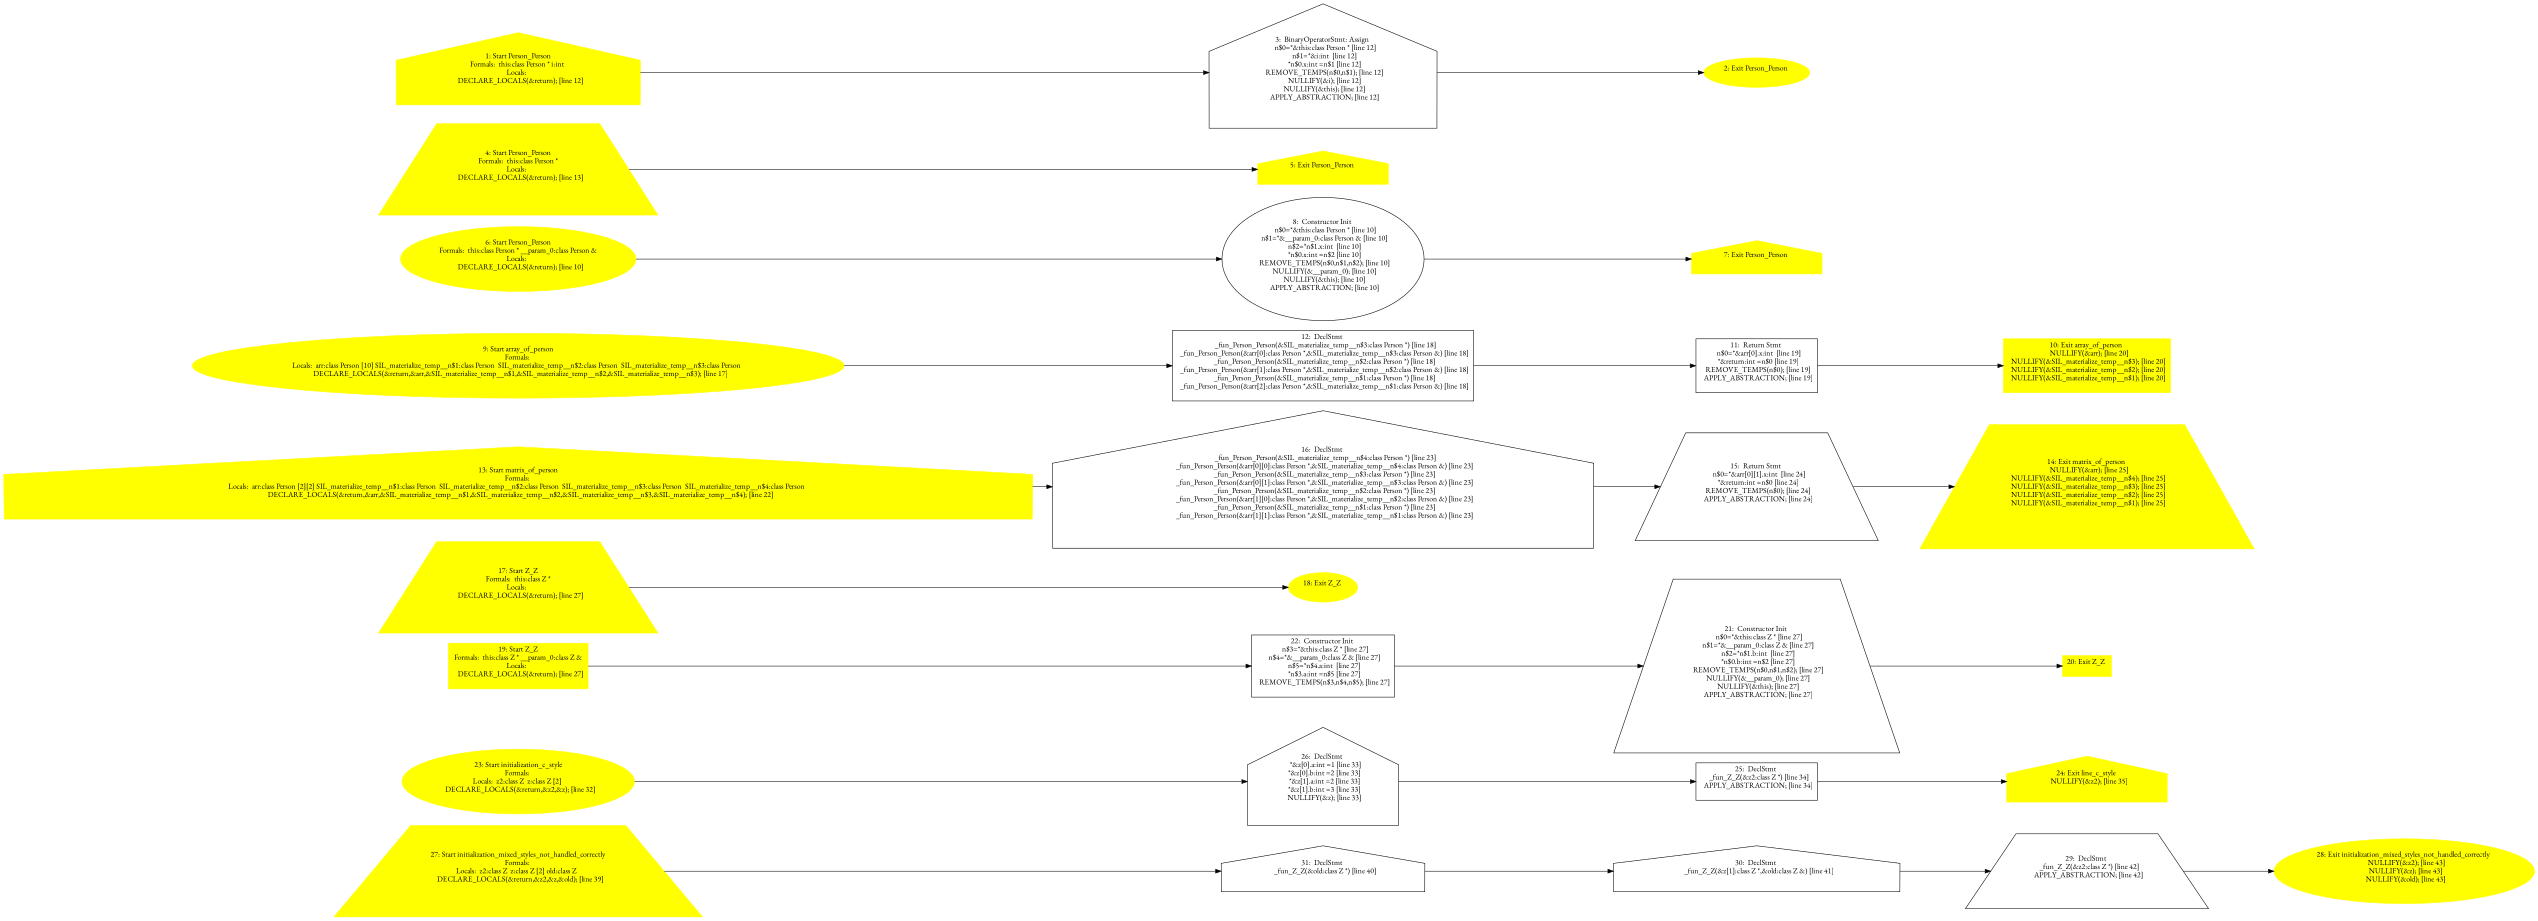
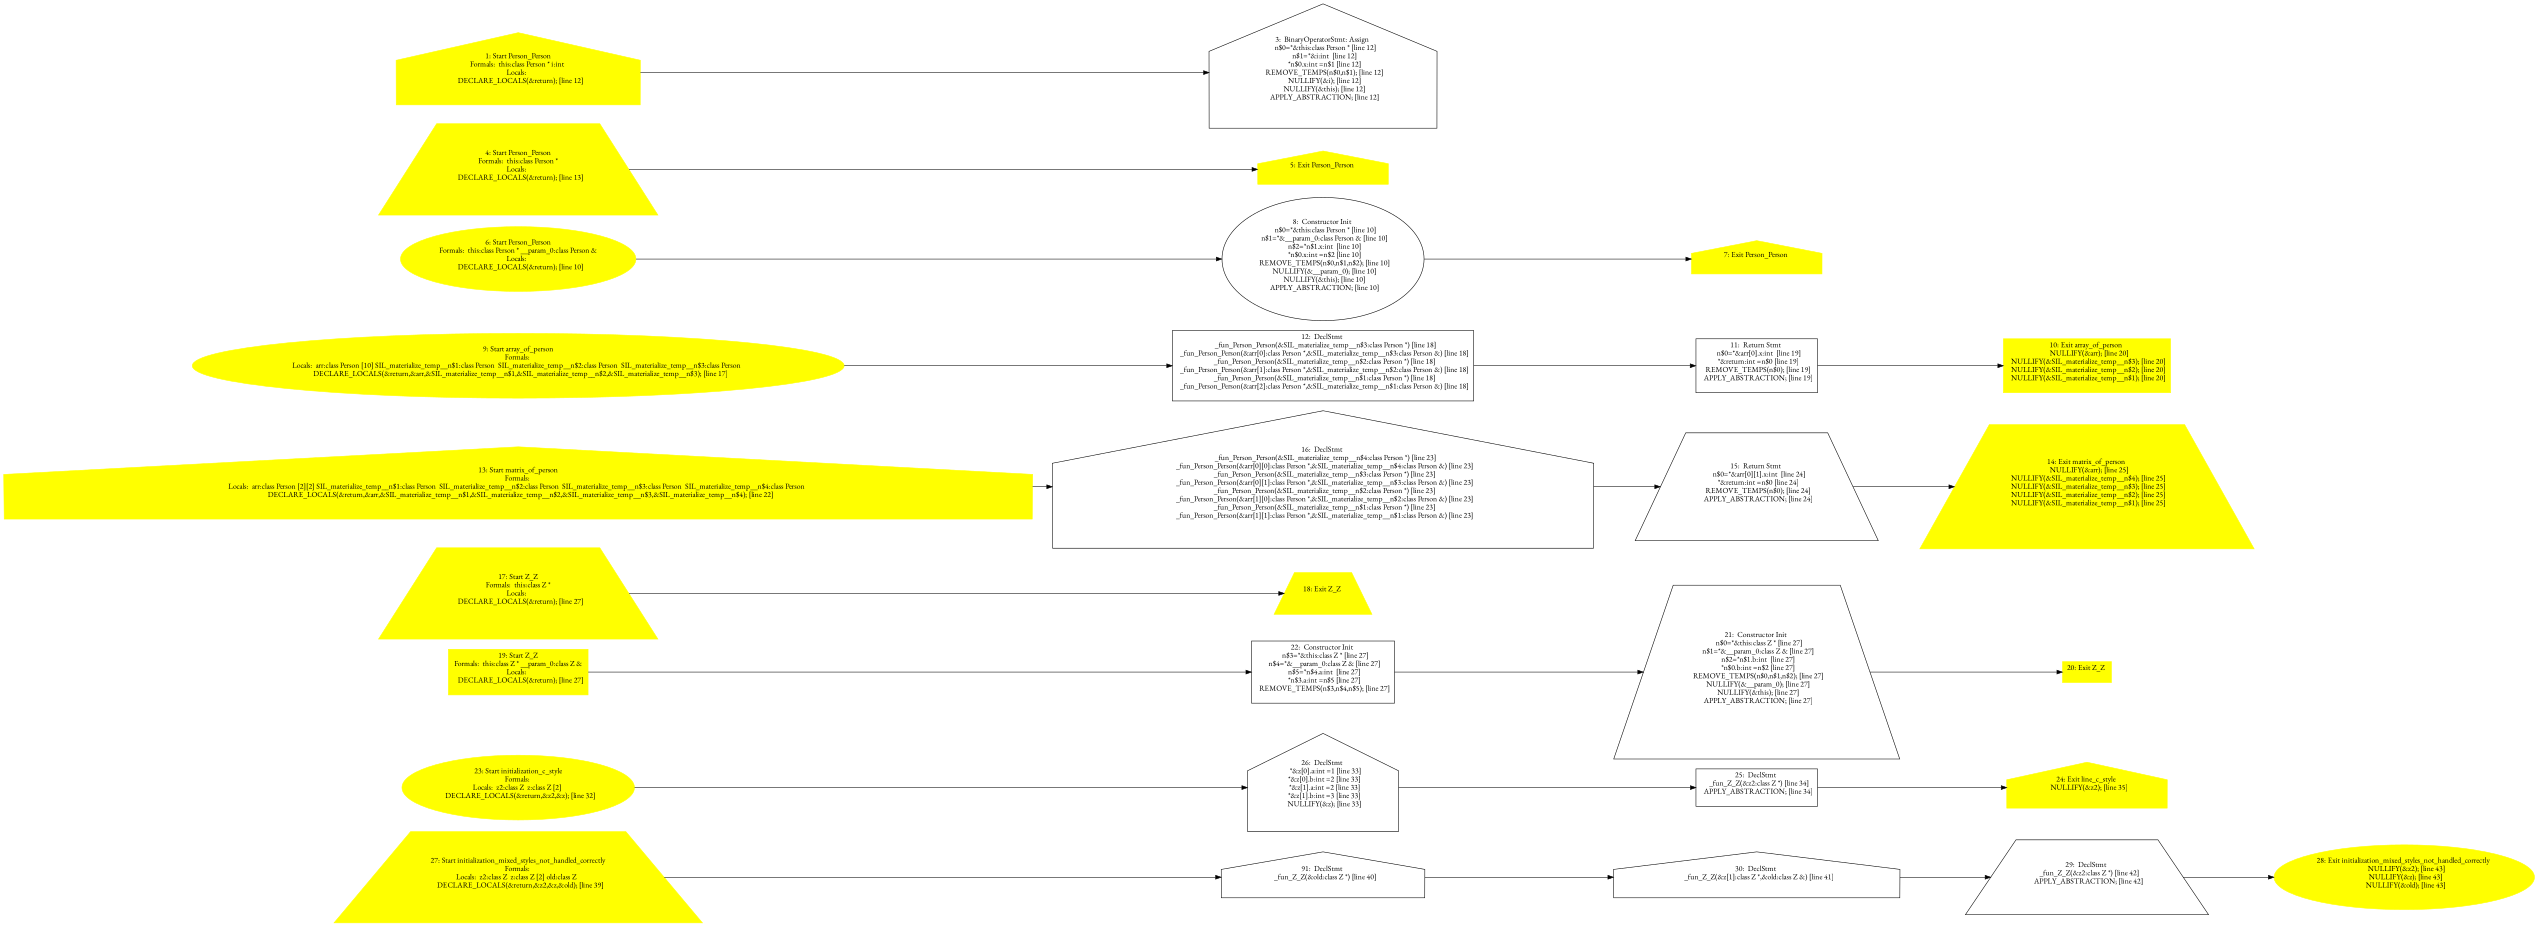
node "2: Exit Person_Person": removed
node "18: Exit Z_Z": shape ellipse -> trapezium
node "31:  DeclStmt _fun_Z_Z(&old:class Z *) [line 40]": label "31:  DeclStmt _fun_Z_Z(&old:class Z *) [line 40]" -> "91:  DeclStmt _fun_Z_Z(&old:class Z *) [line 40]"
